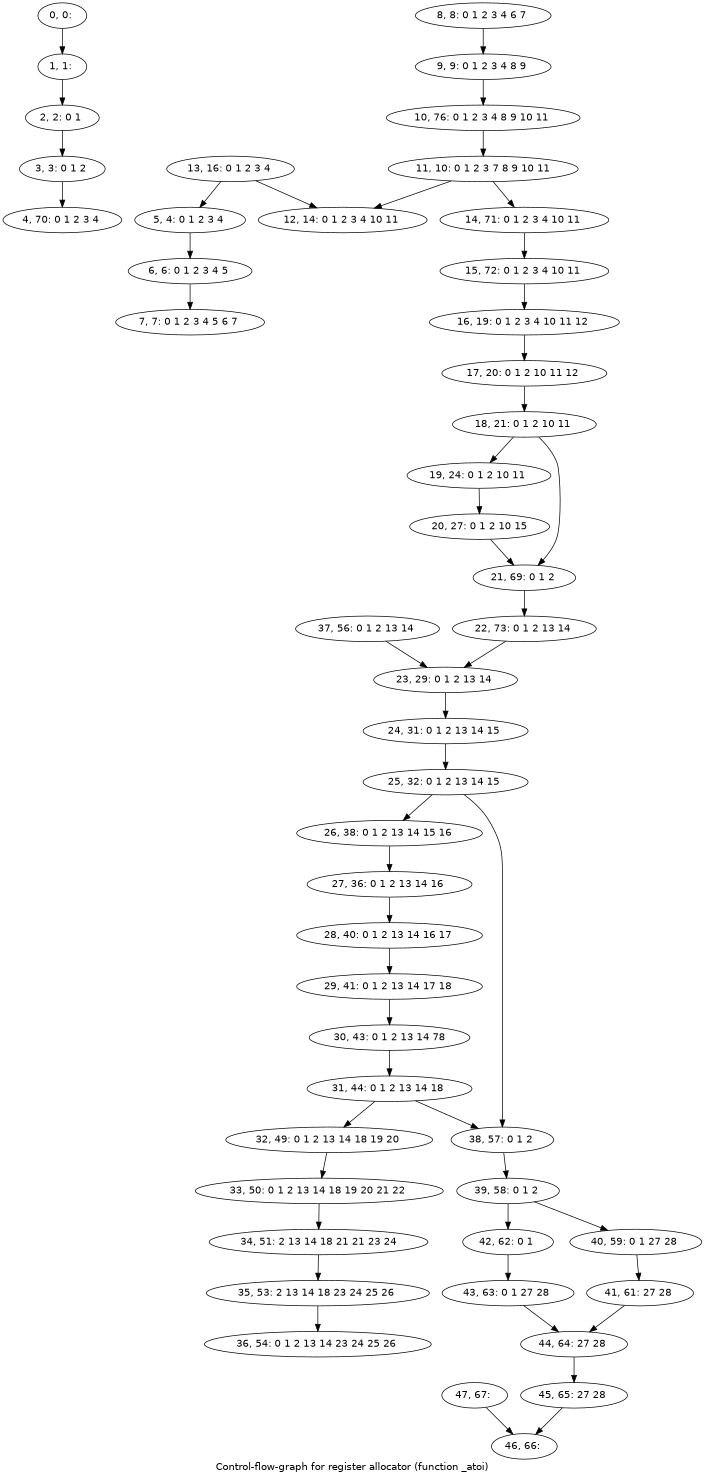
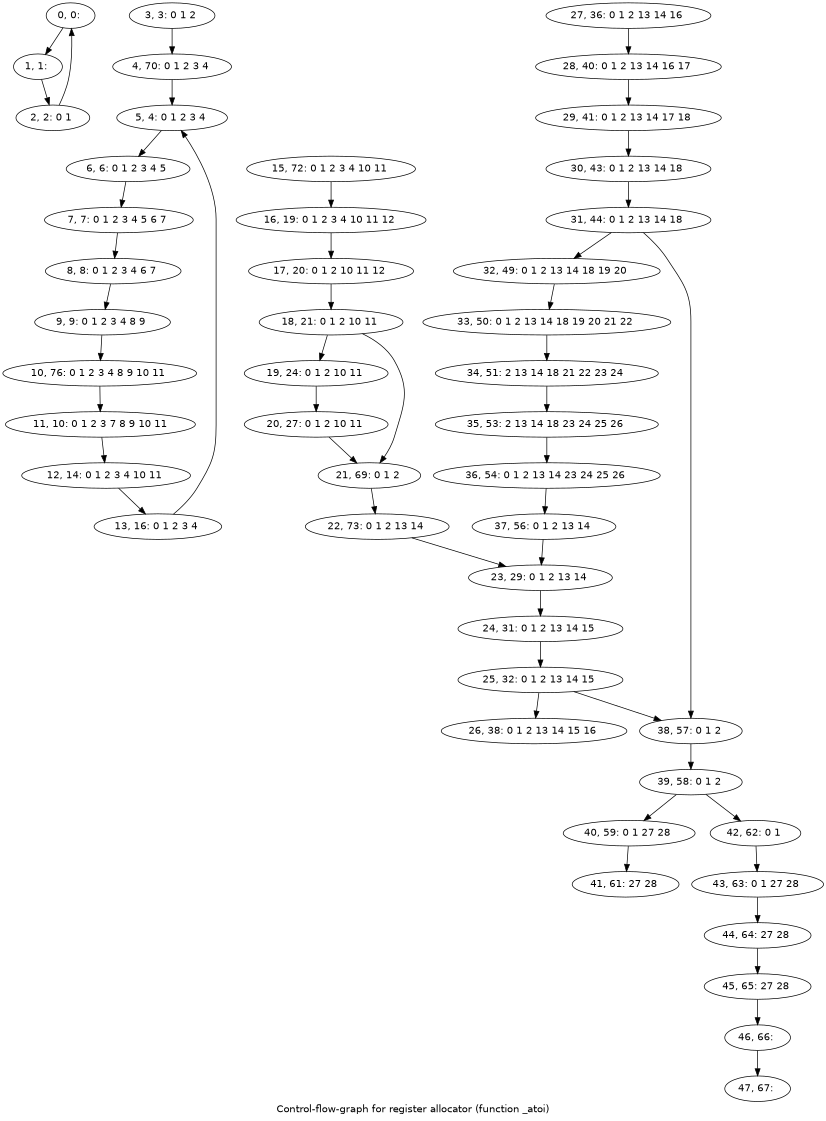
edge "4, 70: 0 1 2 3 4" -> "5, 4: 0 1 2 3 4": added
edge "2, 2: 0 1" -> "3, 3: 0 1 2": now "2, 2: 0 1" -> "0, 0:"
edge "13, 16: 0 1 2 3 4" -> "12, 14: 0 1 2 3 4 10 11": reversed
node "14, 71: 0 1 2 3 4 10 11": removed
edge "7, 7: 0 1 2 3 4 5 6 7" -> "8, 8: 0 1 2 3 4 6 7": added
edge "36, 54: 0 1 2 13 14 23 24 25 26" -> "37, 56: 0 1 2 13 14": added
node "20, 27: 0 1 2 10 15": label "20, 27: 0 1 2 10 15" -> "20, 27: 0 1 2 10 11"
edge "26, 38: 0 1 2 13 14 15 16" -> "27, 36: 0 1 2 13 14 16": removed
node "30, 43: 0 1 2 13 14 78": label "30, 43: 0 1 2 13 14 78" -> "30, 43: 0 1 2 13 14 18"
node "34, 51: 2 13 14 18 21 21 23 24": label "34, 51: 2 13 14 18 21 21 23 24" -> "34, 51: 2 13 14 18 21 22 23 24"
edge "41, 61: 27 28" -> "44, 64: 27 28": removed
edge "47, 67:" -> "46, 66:": reversed
